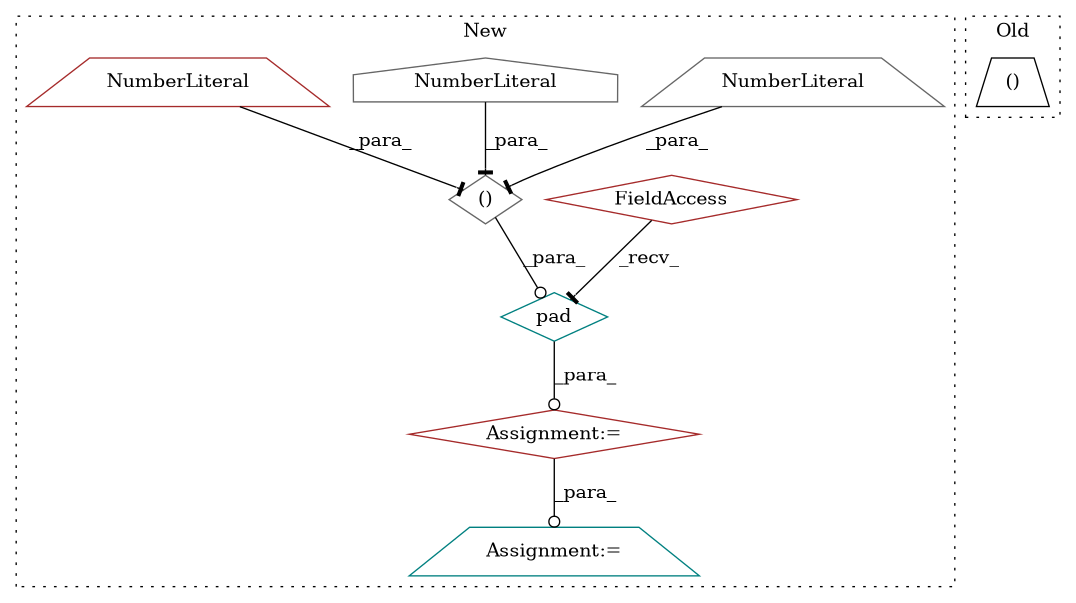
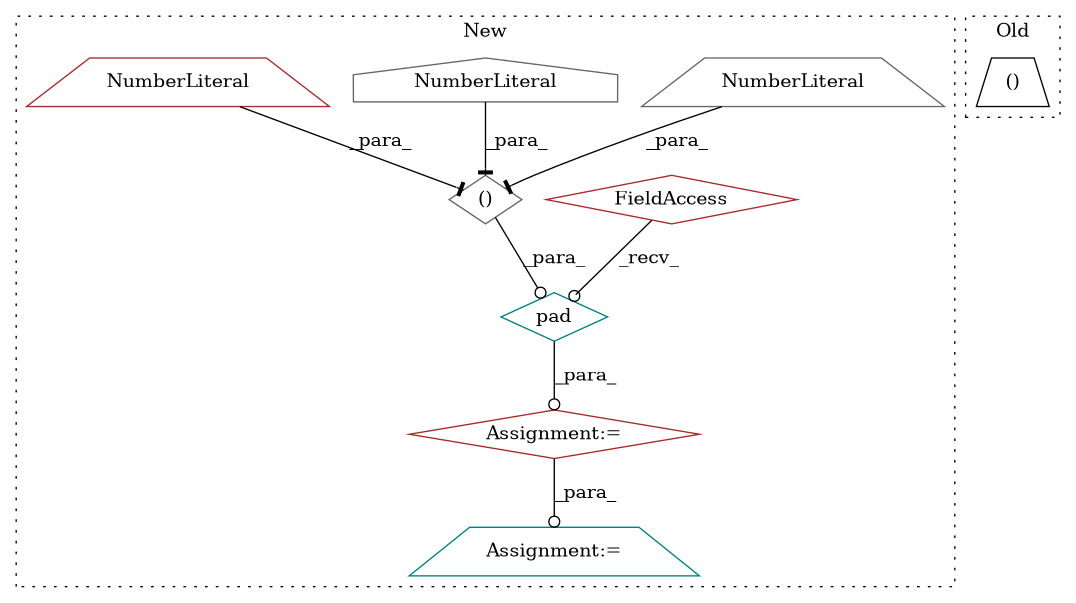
edge "FieldAccess" -> "pad": arrowhead tee -> odot
